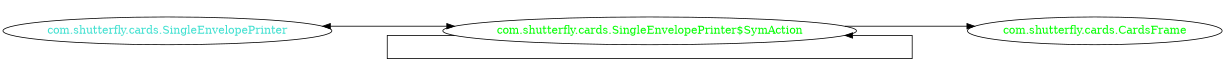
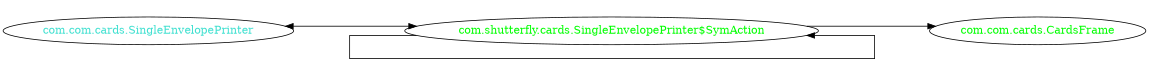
node "com.shutterfly.cards.SingleEnvelopePrinter": label "com.shutterfly.cards.SingleEnvelopePrinter" -> "com.com.cards.SingleEnvelopePrinter"
node "com.shutterfly.cards.CardsFrame": label "com.shutterfly.cards.CardsFrame" -> "com.com.cards.CardsFrame"
